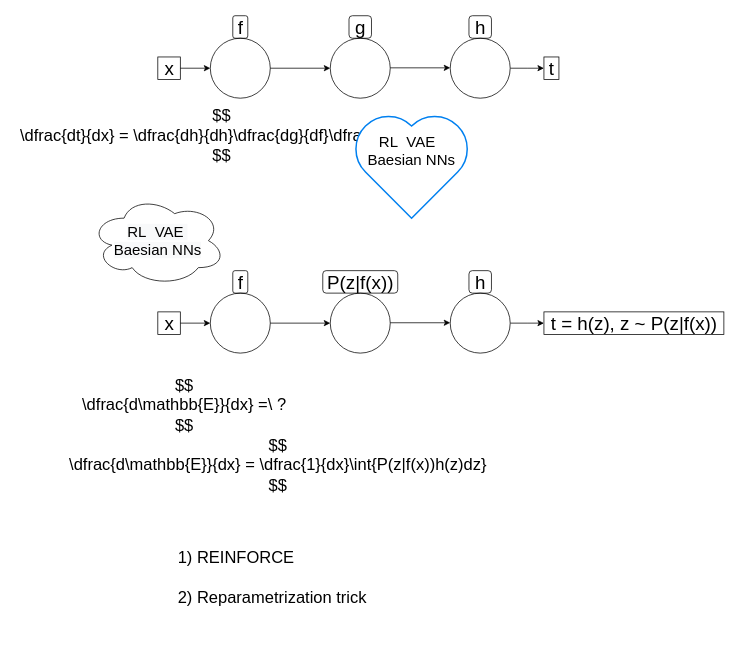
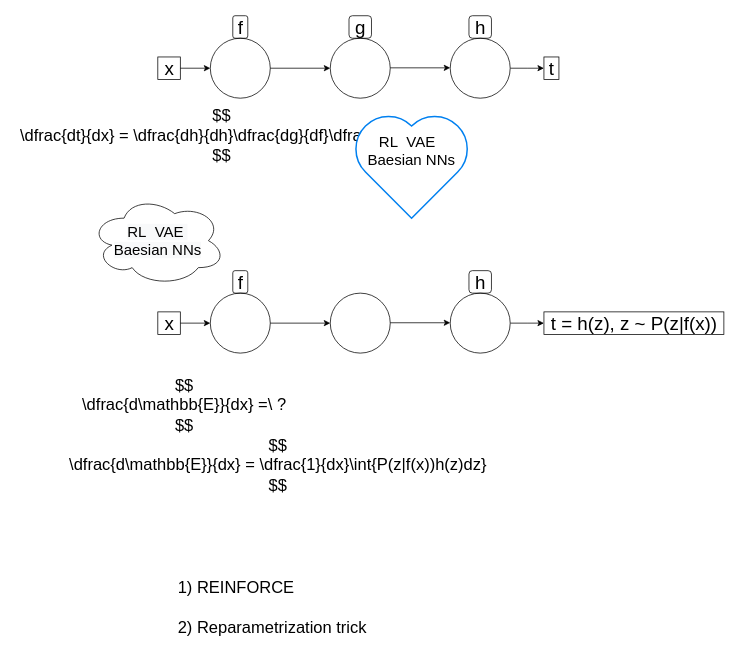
node "P(z|f(x))": removed
node "1) REINFORCE 2) Reparametrization trick": moved (278, 578) -> (278, 608)
